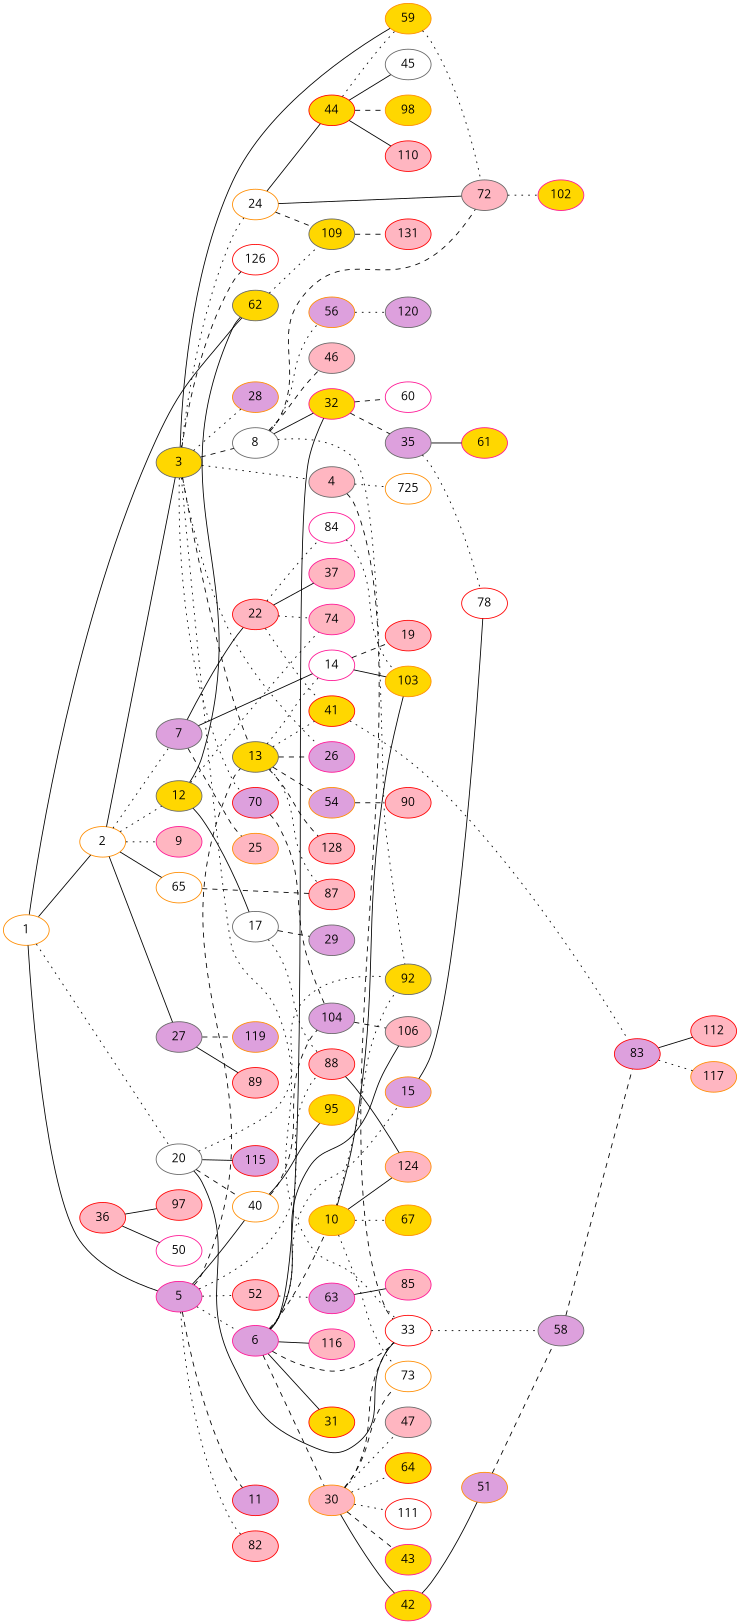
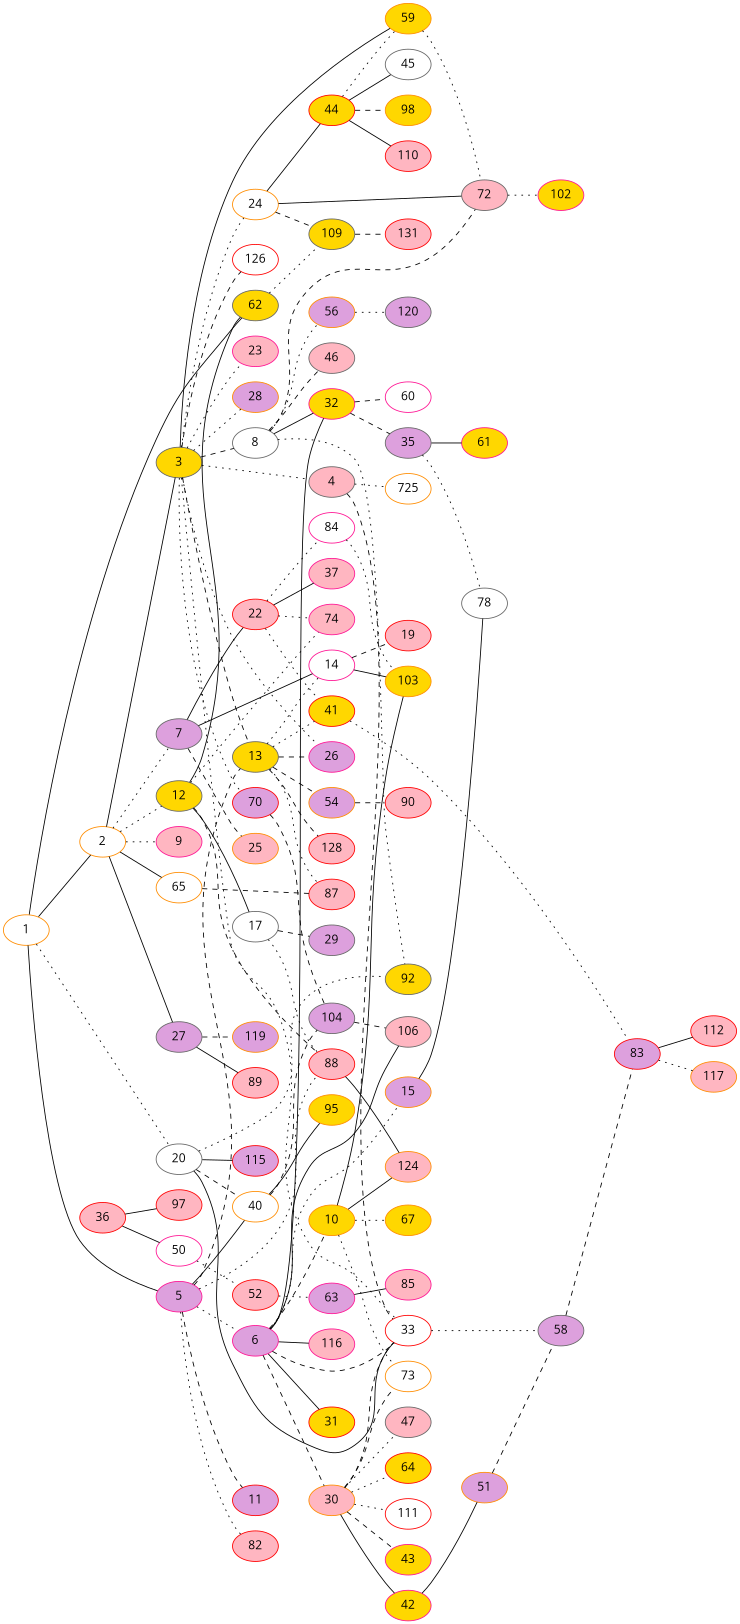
node "23": added
node "78": color red -> gray40
edge "12" -- "88": added
edge "92" -- "10": removed
edge "52" -- "5": now "52" -- "50"
